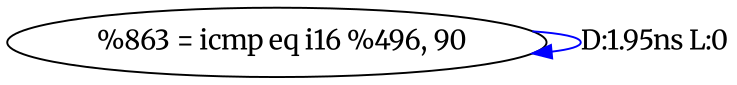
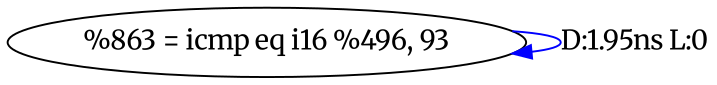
node "%863 = icmp eq i16 %496, 90": label "%863 = icmp eq i16 %496, 90" -> "%863 = icmp eq i16 %496, 93"
